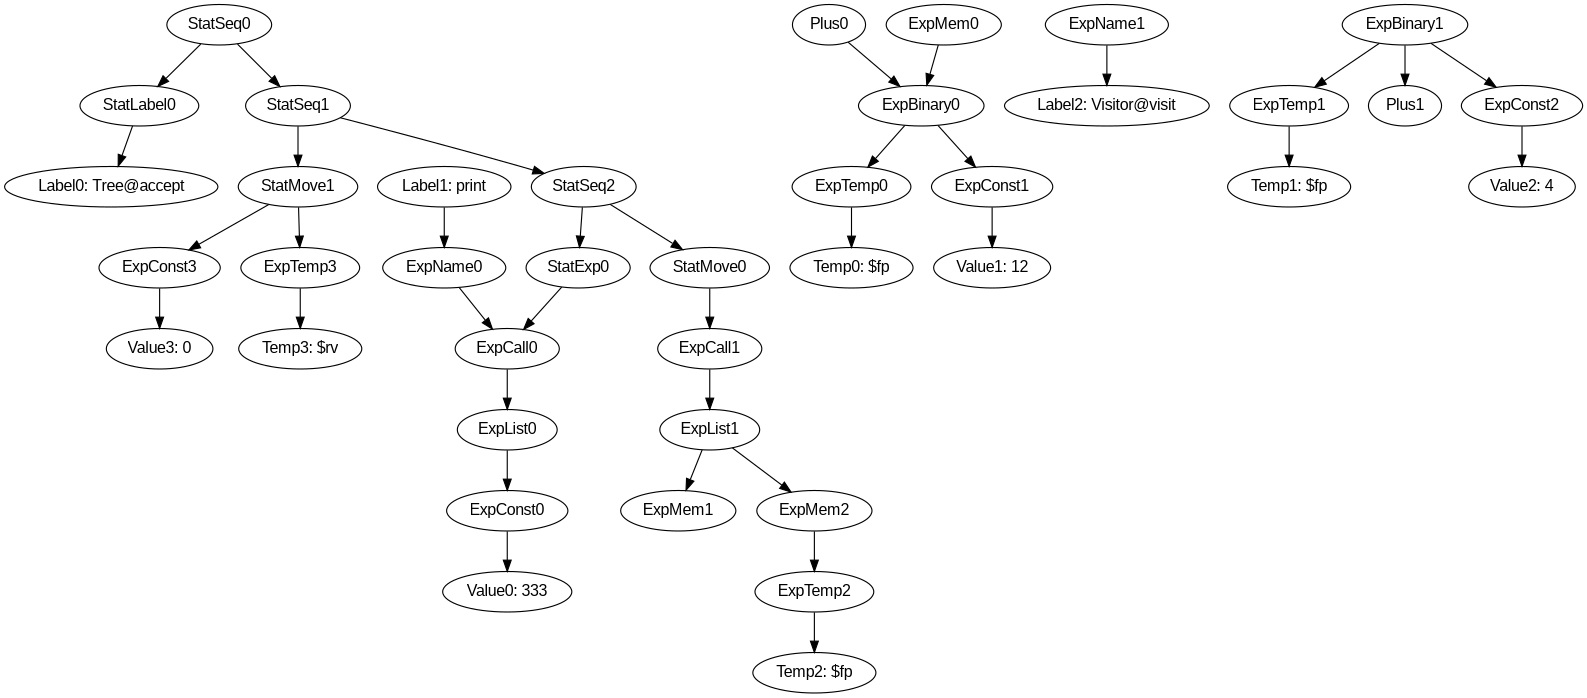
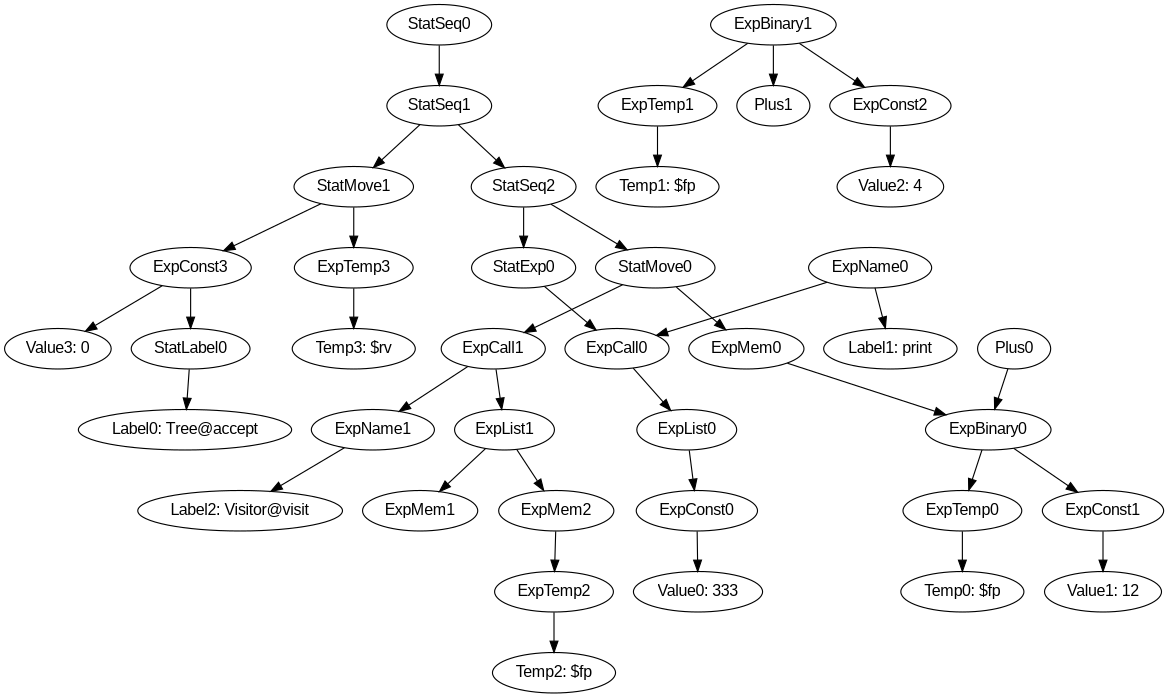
edge "StatSeq0" -> "StatLabel0": now "ExpConst3" -> "StatLabel0"
edge "Label1: print" -> "ExpName0": reversed
edge "StatMove0" -> "ExpMem0": added
edge "ExpCall1" -> "ExpName1": added
